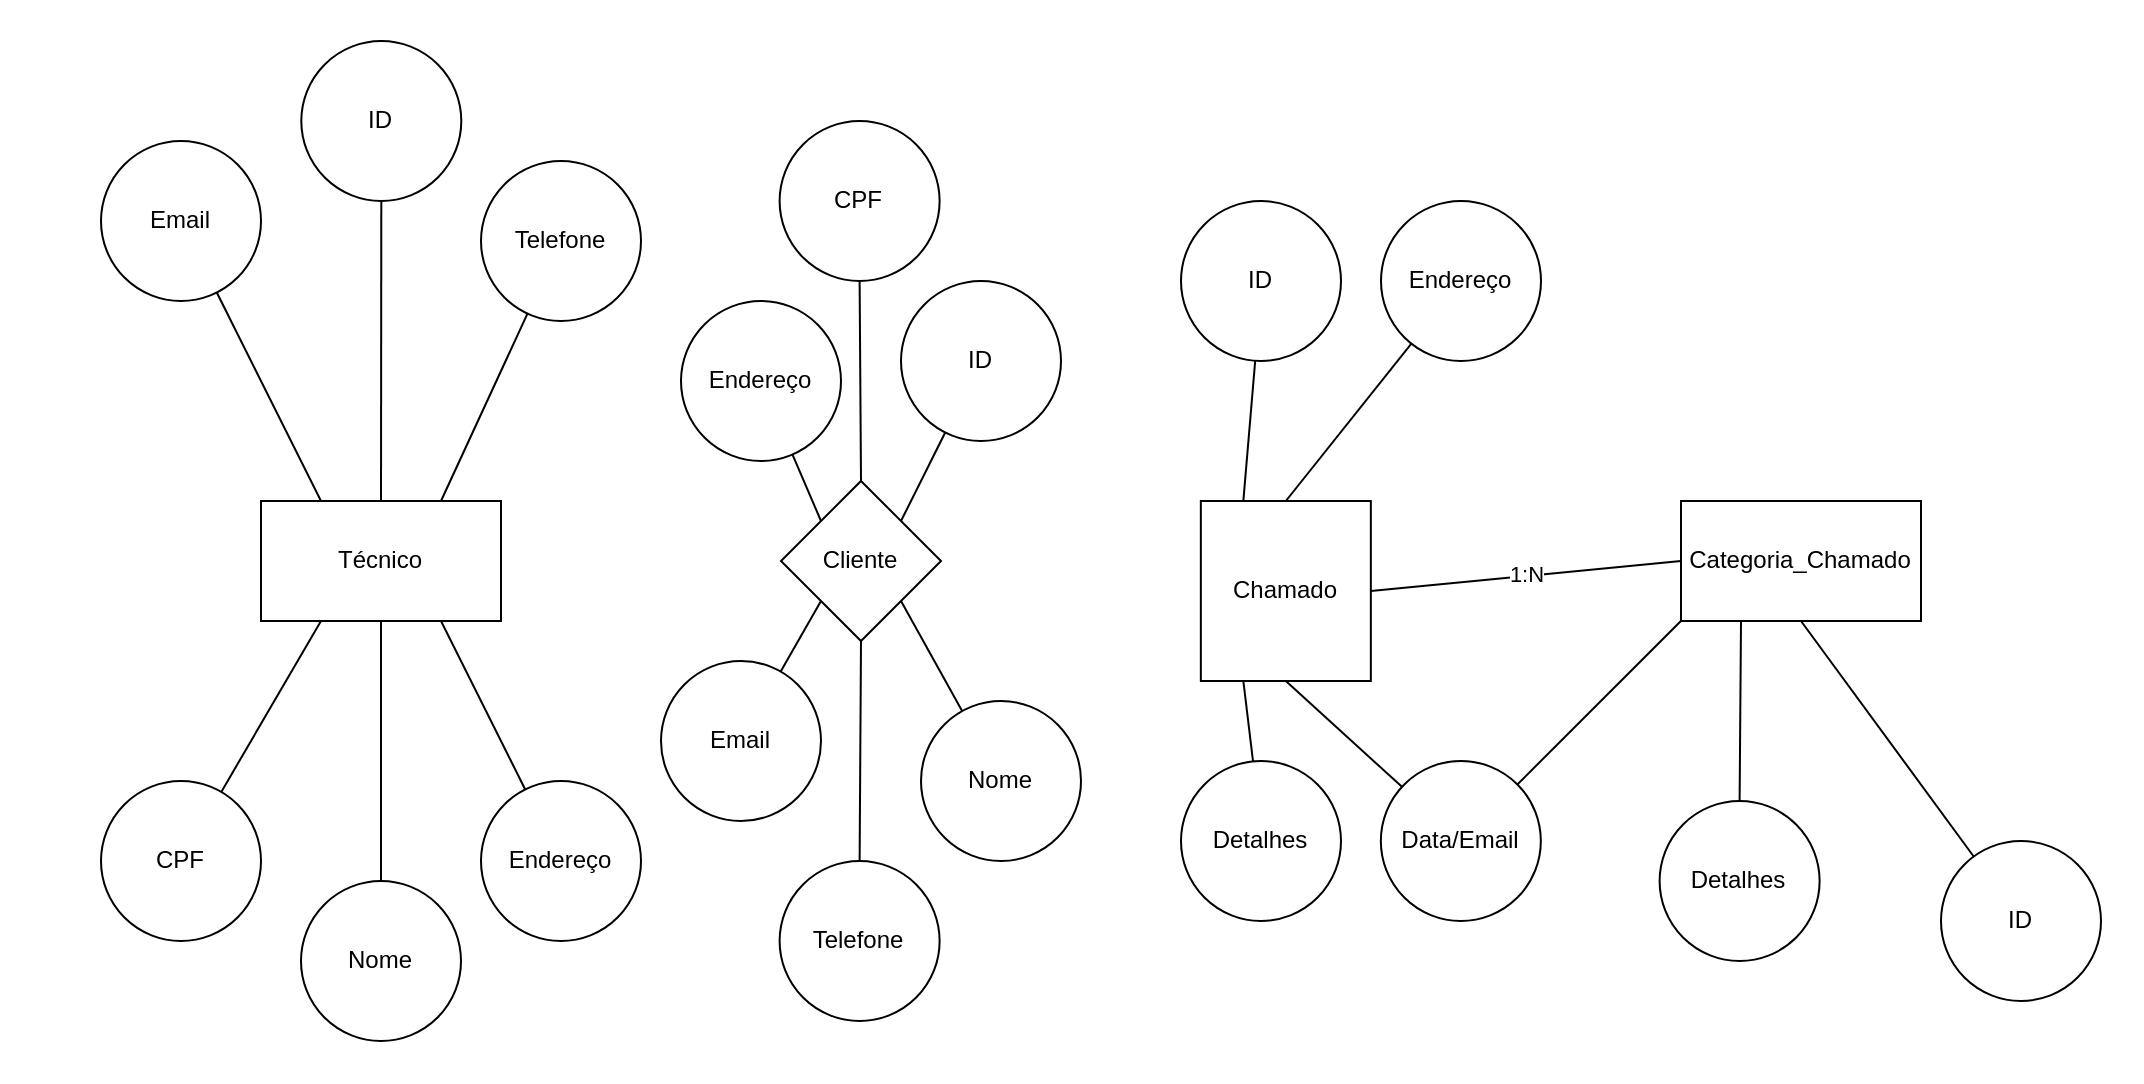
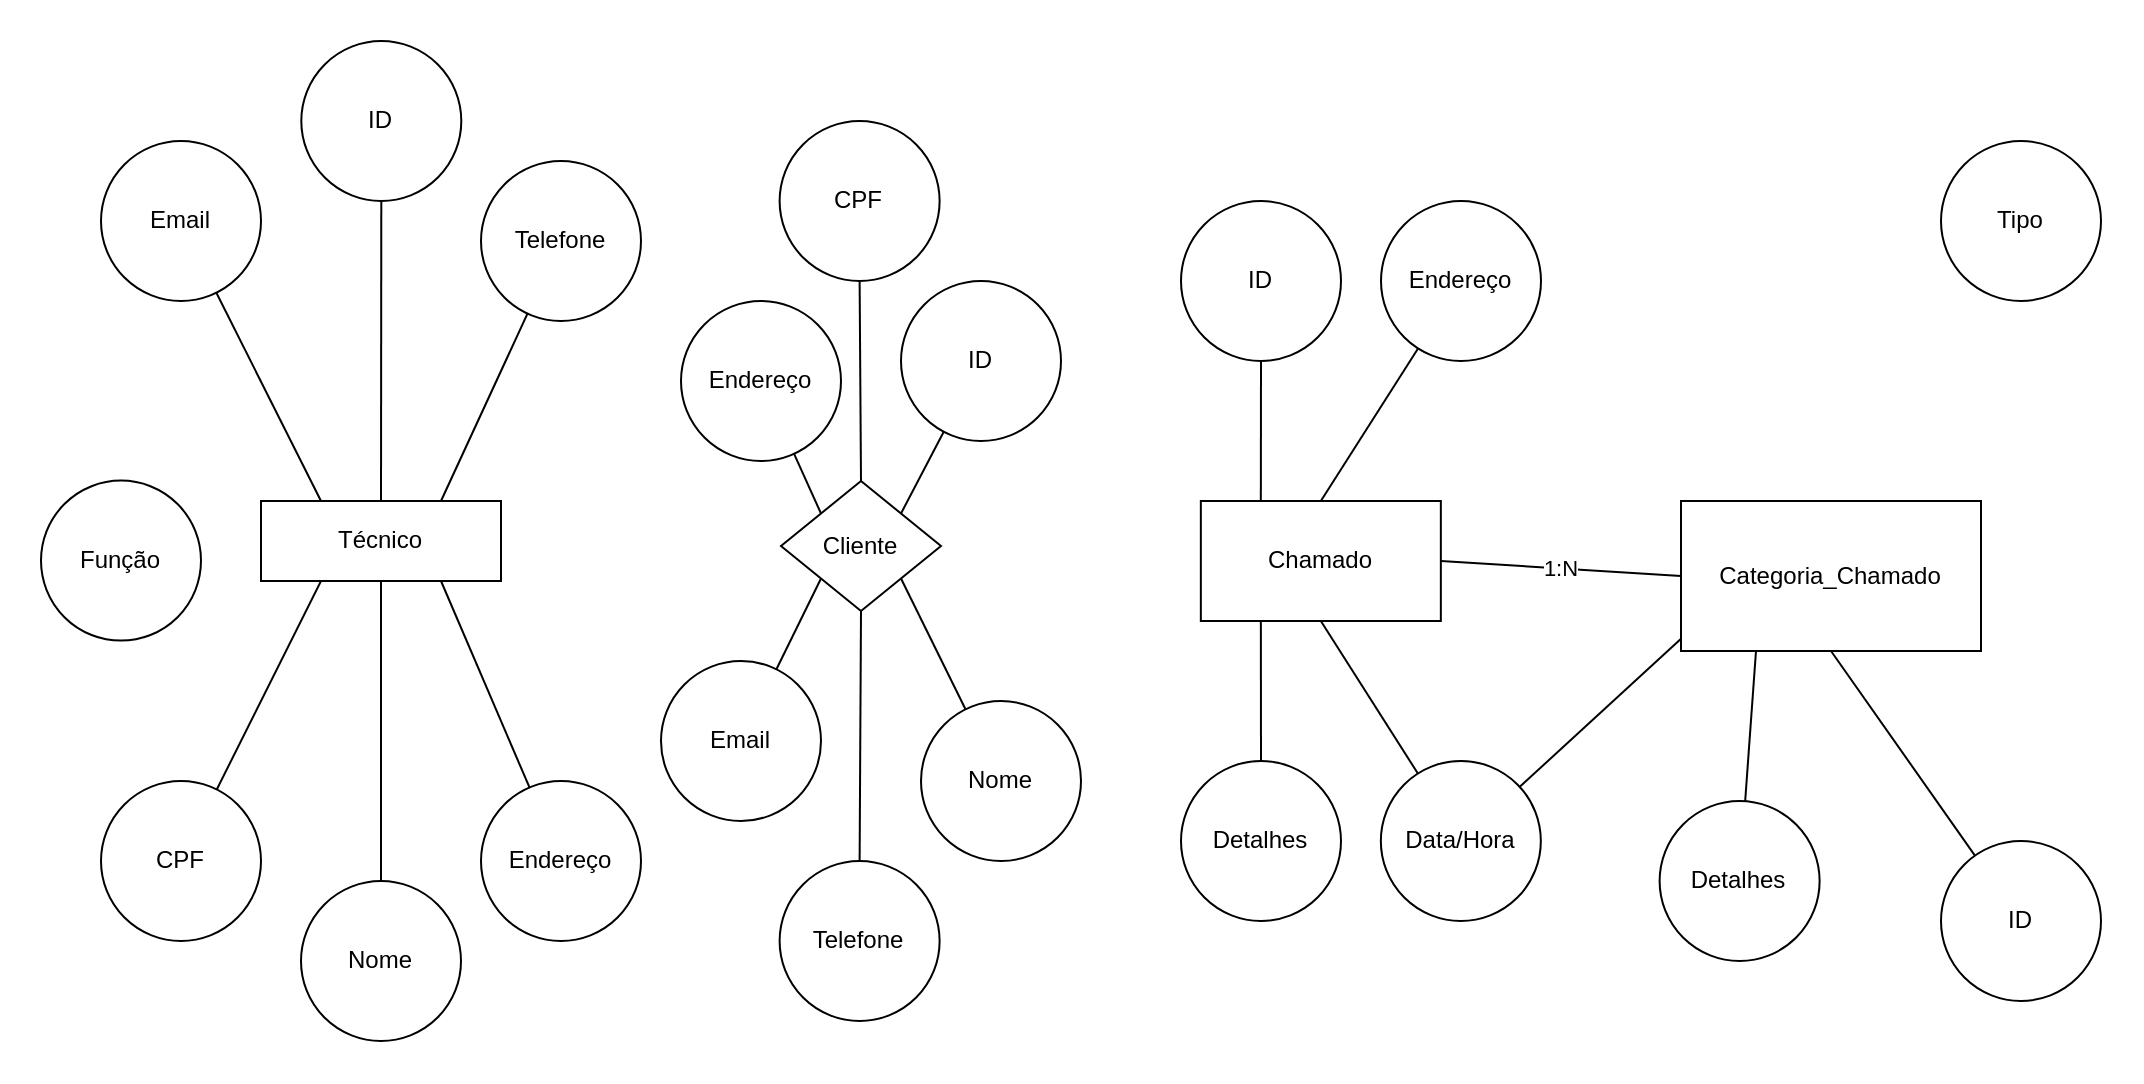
node "Tipo": added
node "Função": added
node "Técnico": size 240x120 -> 240x80
node "Cliente": size 160x160 -> 160x130
node "Categoria_Chamado": size 240x120 -> 300x150
node "Chamado": size 170x180 -> 240x120
node "Data/Email": label "Data/Email" -> "Data/Hora"
